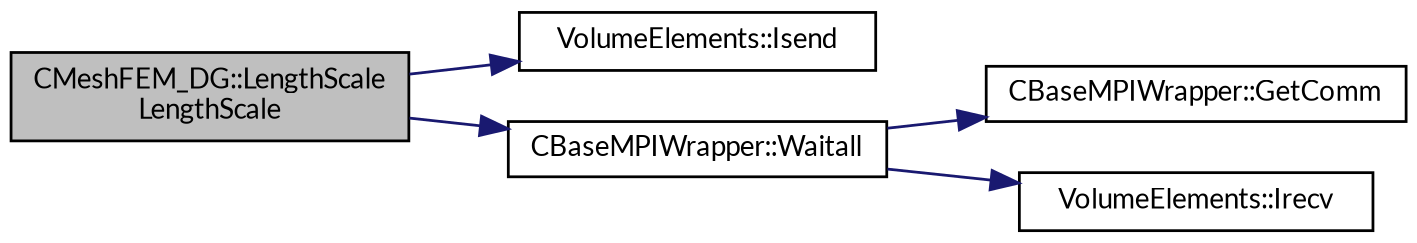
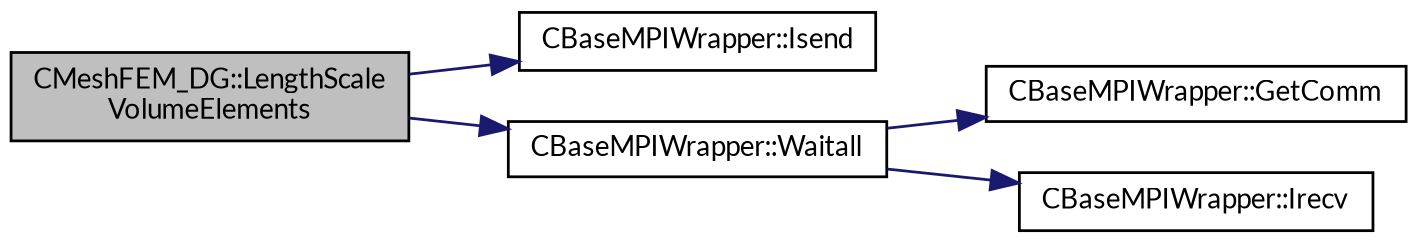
node "VolumeElements::Isend": label "VolumeElements::Isend" -> "CBaseMPIWrapper::Isend"
node "CMeshFEM_DG::LengthScale LengthScale": label "CMeshFEM_DG::LengthScale LengthScale" -> "CMeshFEM_DG::LengthScale VolumeElements"
node "VolumeElements::Irecv": label "VolumeElements::Irecv" -> "CBaseMPIWrapper::Irecv"
